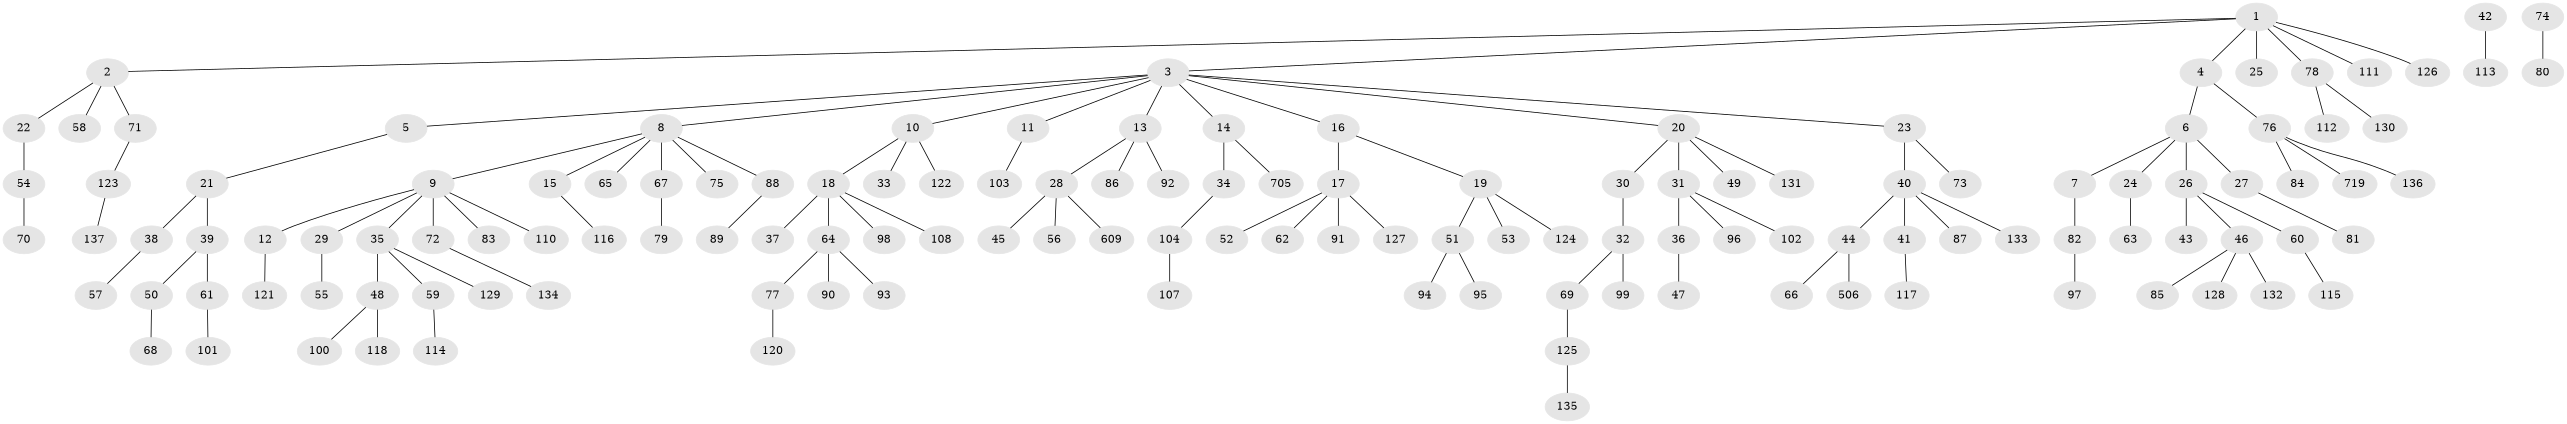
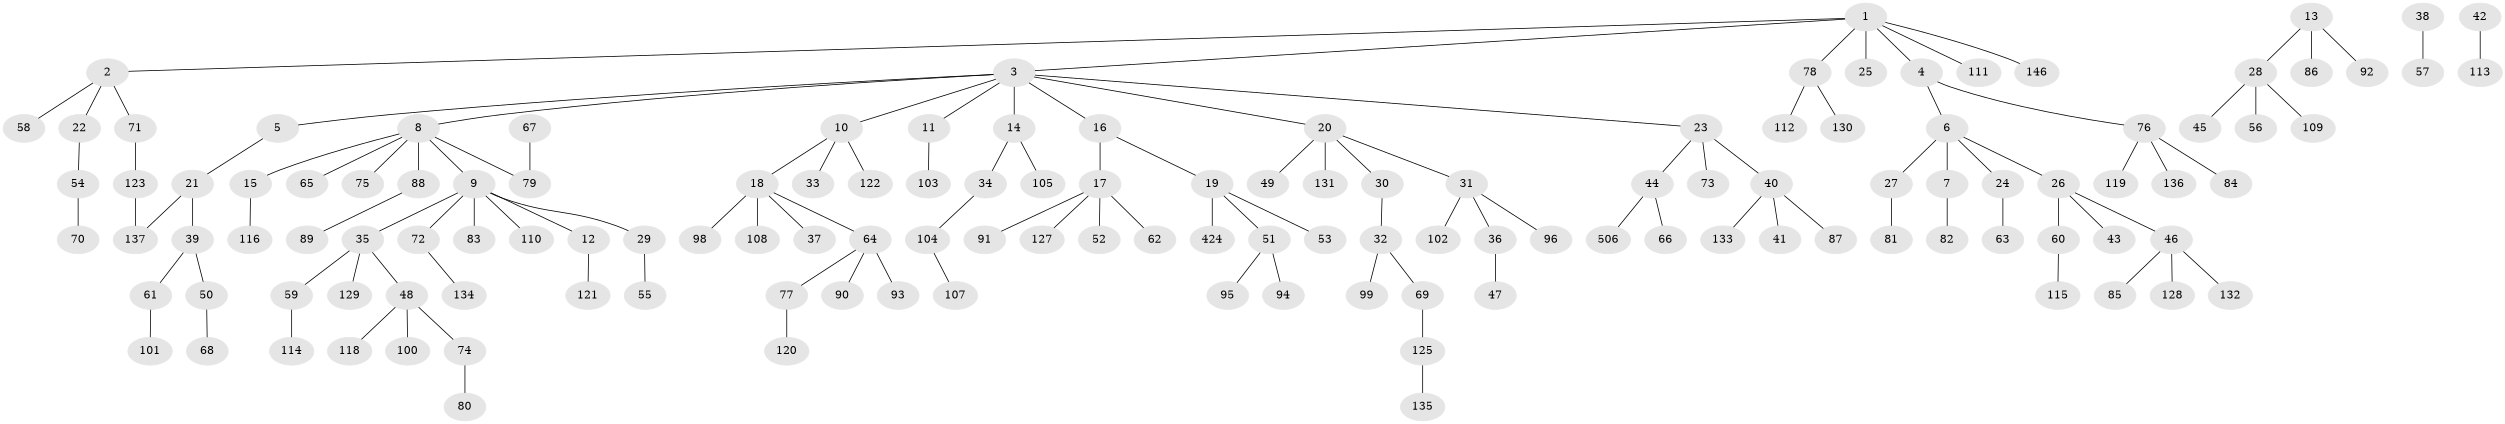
node "126": label "126" -> "146"
edge "3" -- "13": removed
edge "8" -- "67": now "8" -- "79"
node "705": label "705" -> "105"
node "719": label "719" -> "119"
edge "21" -- "38": now "21" -- "137"
edge "40" -- "44": now "23" -- "44"
node "609": label "609" -> "109"
node "124": label "124" -> "424"
node "117": removed
node "97": removed
edge "48" -- "74": added
